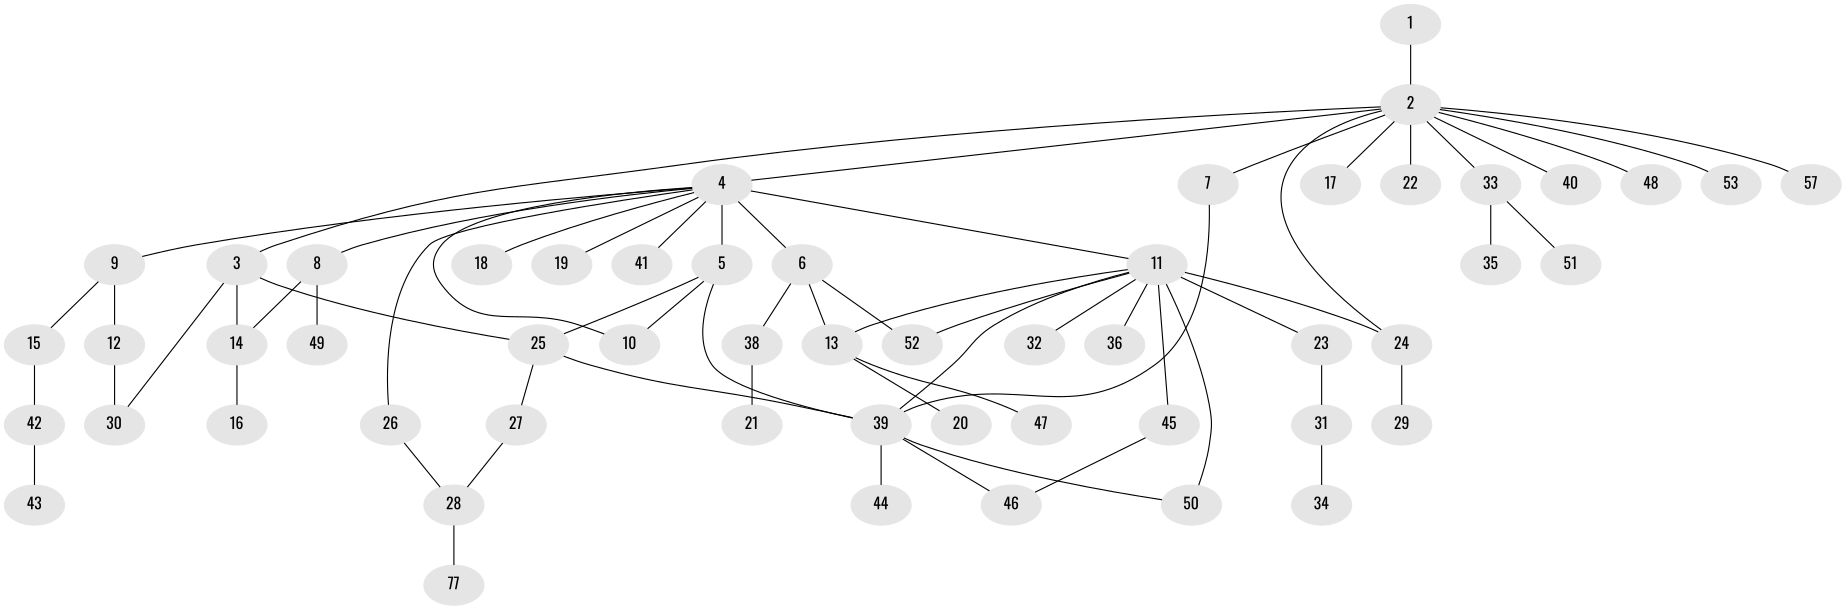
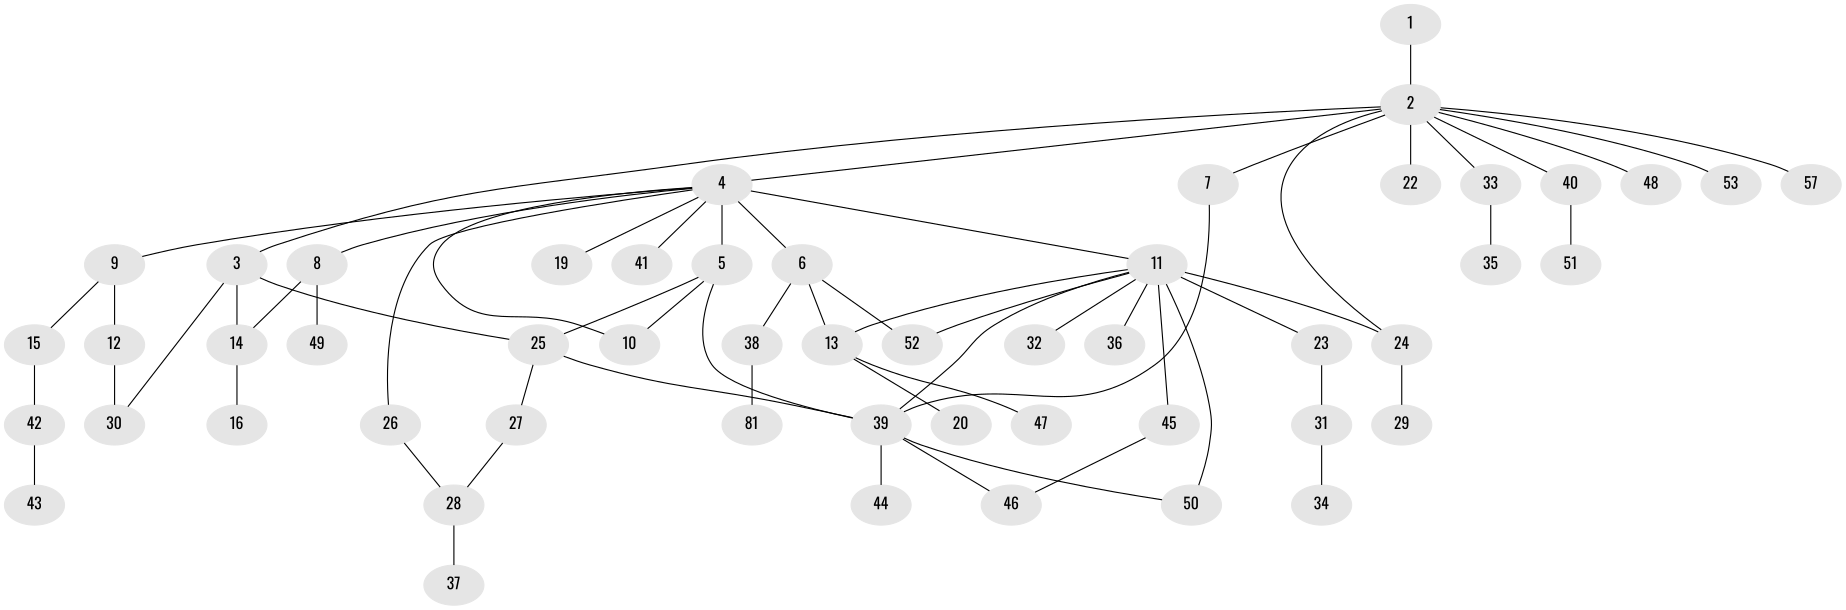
node "17": removed
edge "33" -- "51": now "40" -- "51"
node "18": removed
node "21": label "21" -> "81"
node "77": label "77" -> "37"
